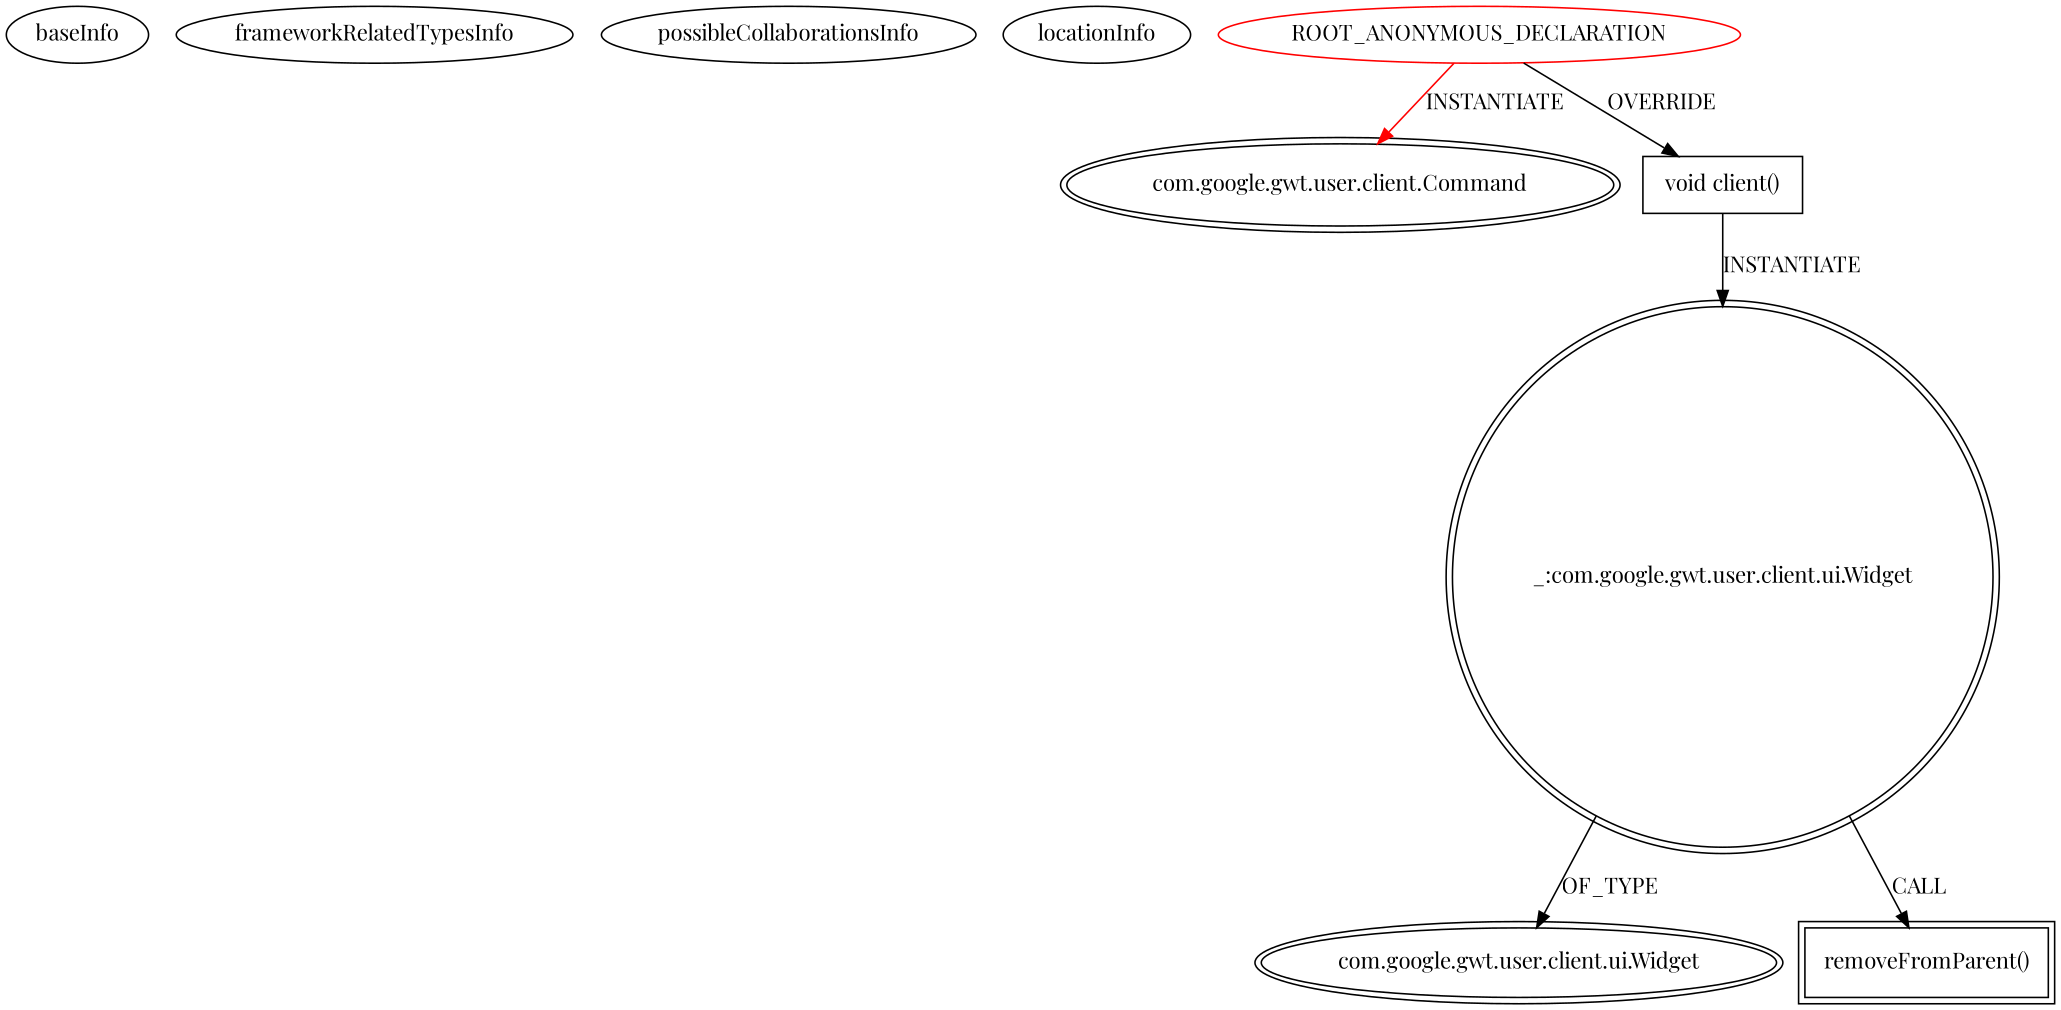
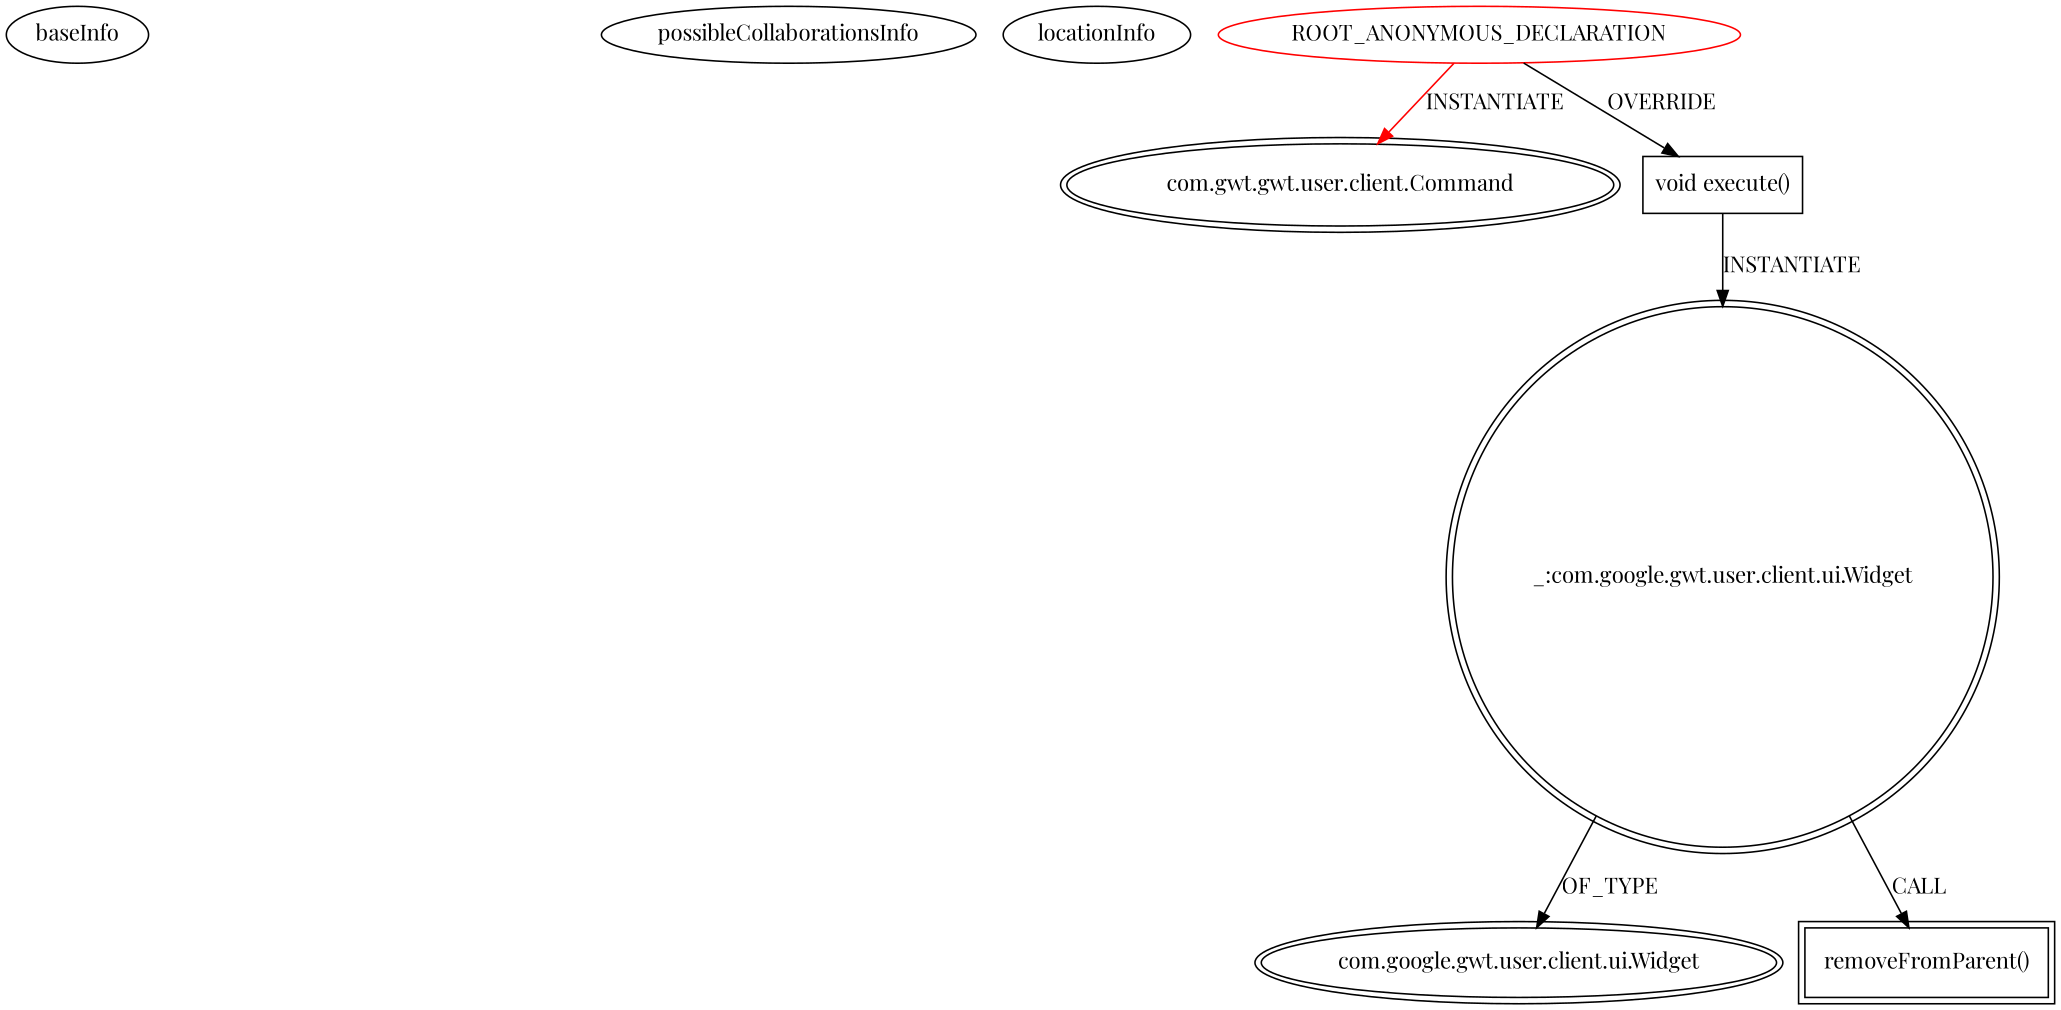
node "frameworkRelatedTypesInfo": removed
node "com.google.gwt.user.client.Command": label "com.google.gwt.user.client.Command" -> "com.gwt.gwt.user.client.Command"
node "void client()": label "void client()" -> "void execute()"
